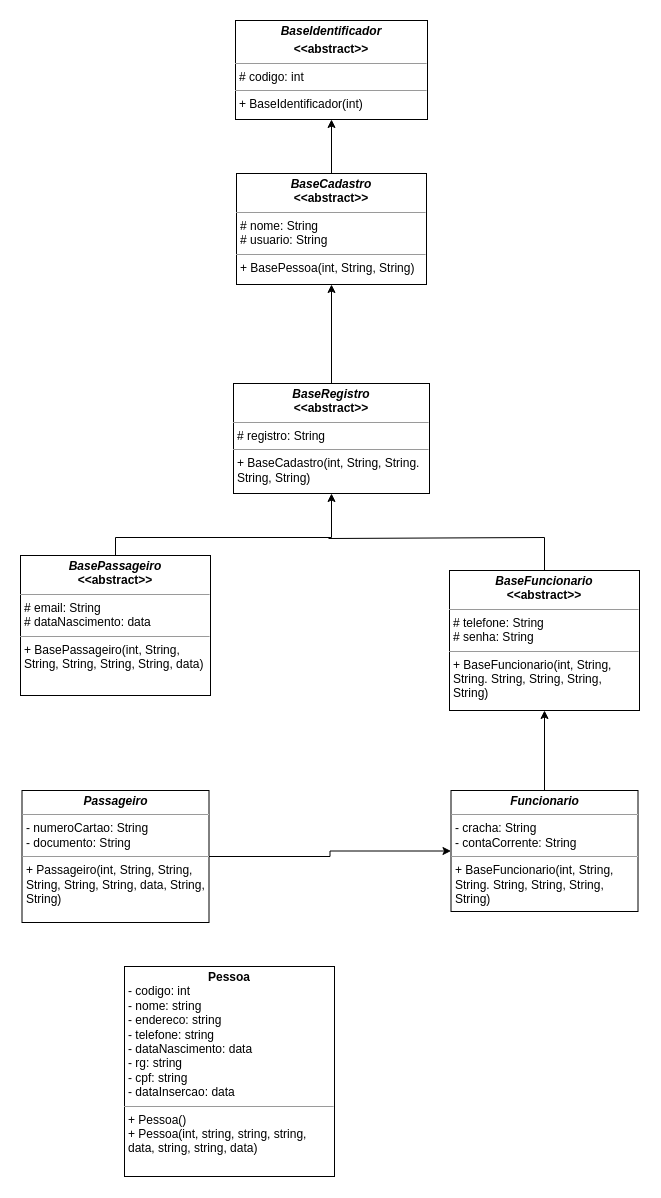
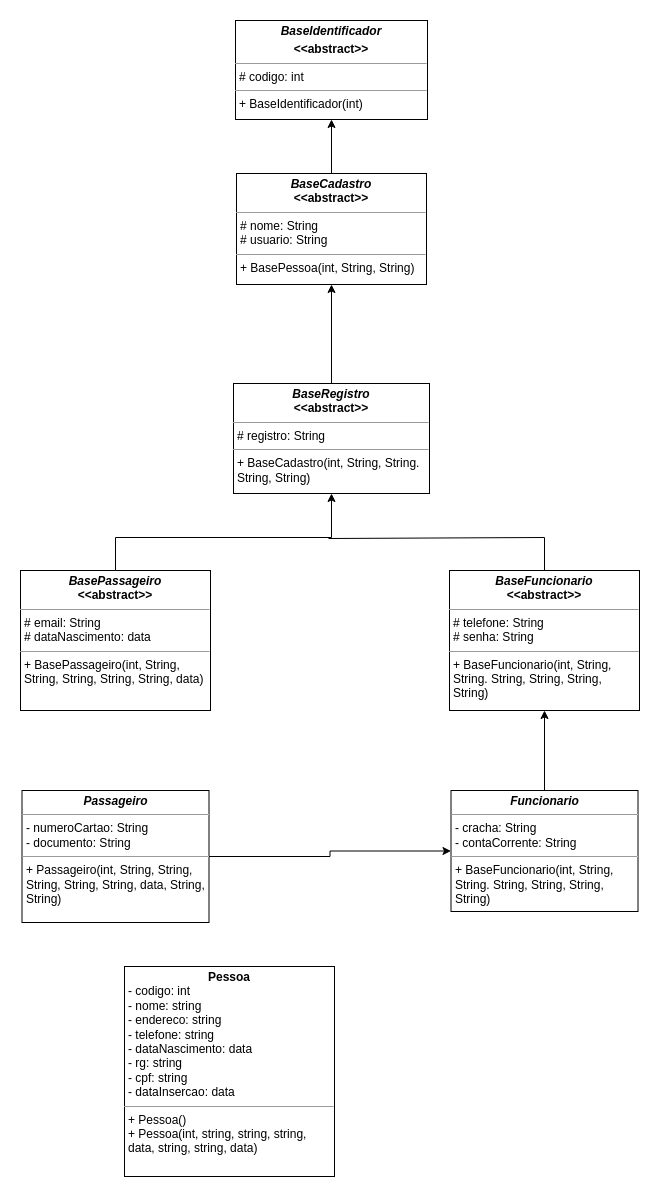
node "BasePassageiro <<abstract>> # email: String # dataNascimento: data + BasePassageiro(int, String, String, String, String, String, data)": moved (116, 626) -> (116, 641)
